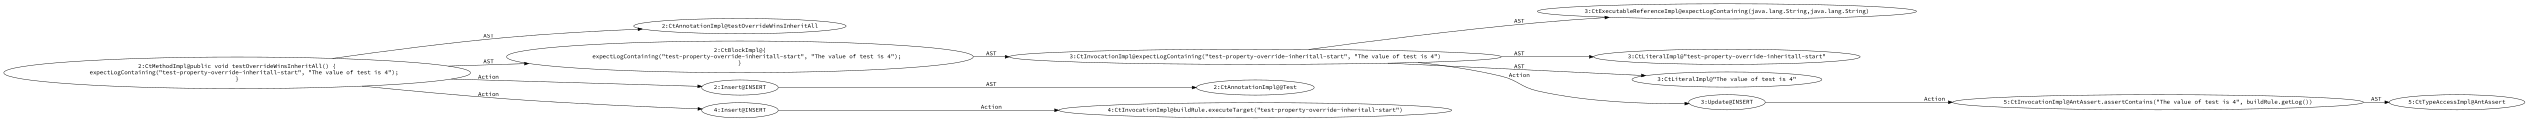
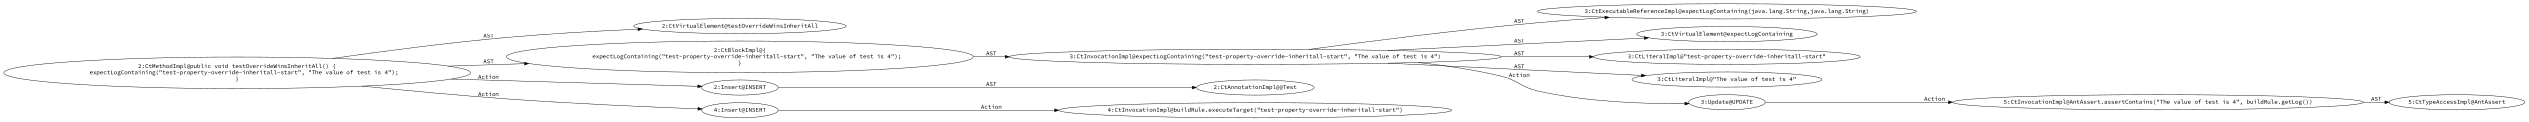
node "2:CtAnnotationImpl@testOverrideWinsInheritAll": label "2:CtAnnotationImpl@testOverrideWinsInheritAll" -> "2:CtVirtualElement@testOverrideWinsInheritAll"
node "3:CtVirtualElement@expectLogContaining": added
node "3:Update@INSERT": label "3:Update@INSERT" -> "3:Update@UPDATE"
